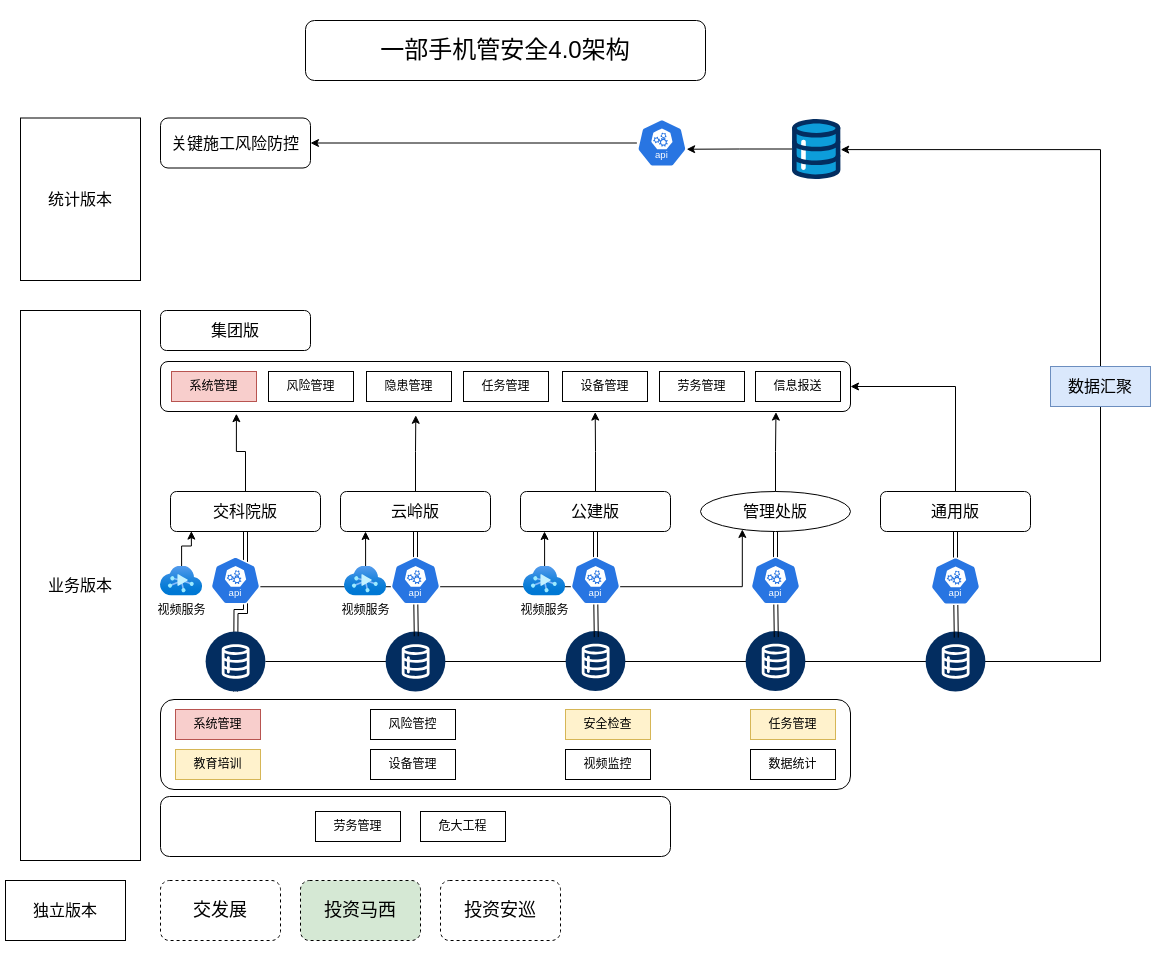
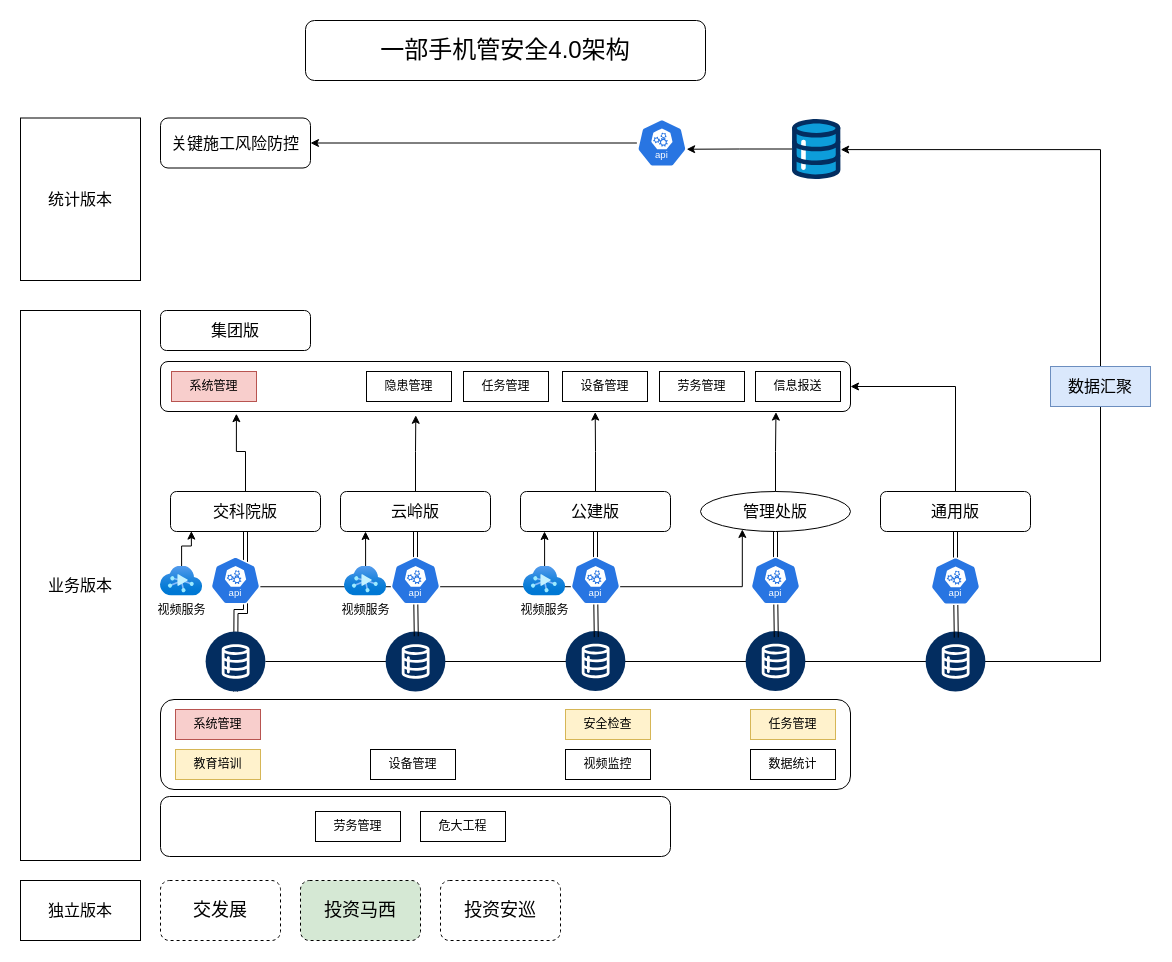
node "风险管理": removed
node "风险管控": removed
node "独立版本": moved (66, 911) -> (81, 911)
